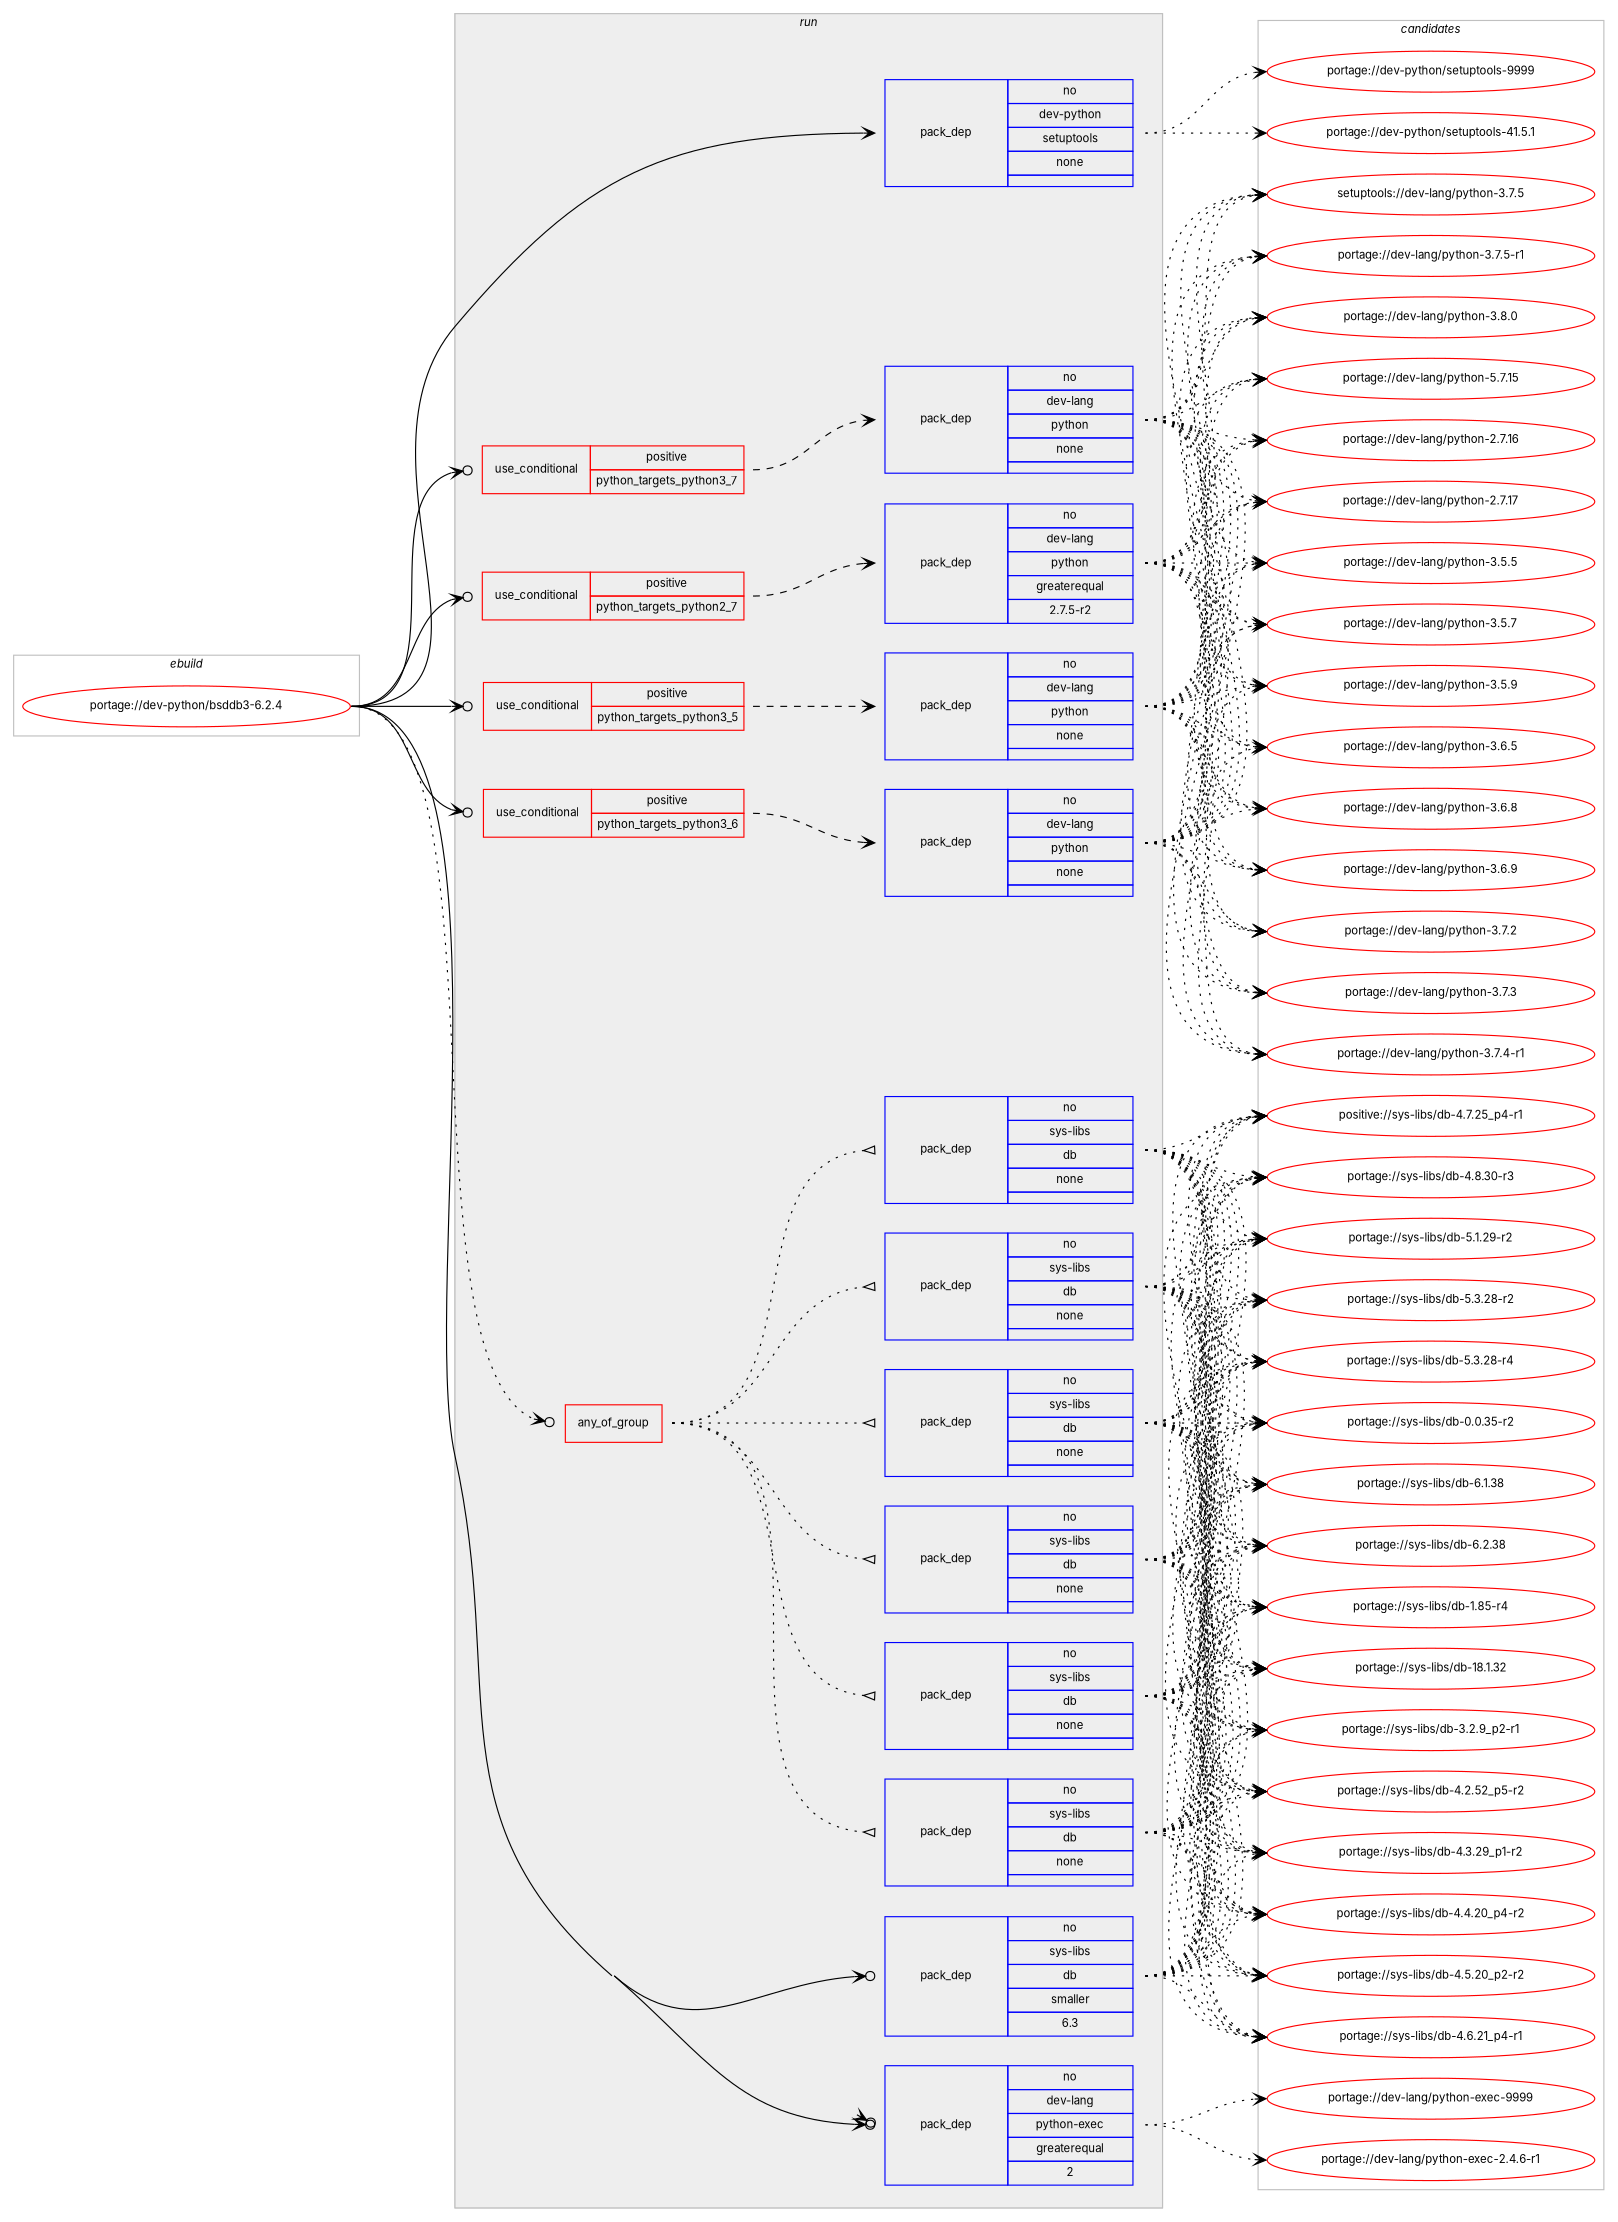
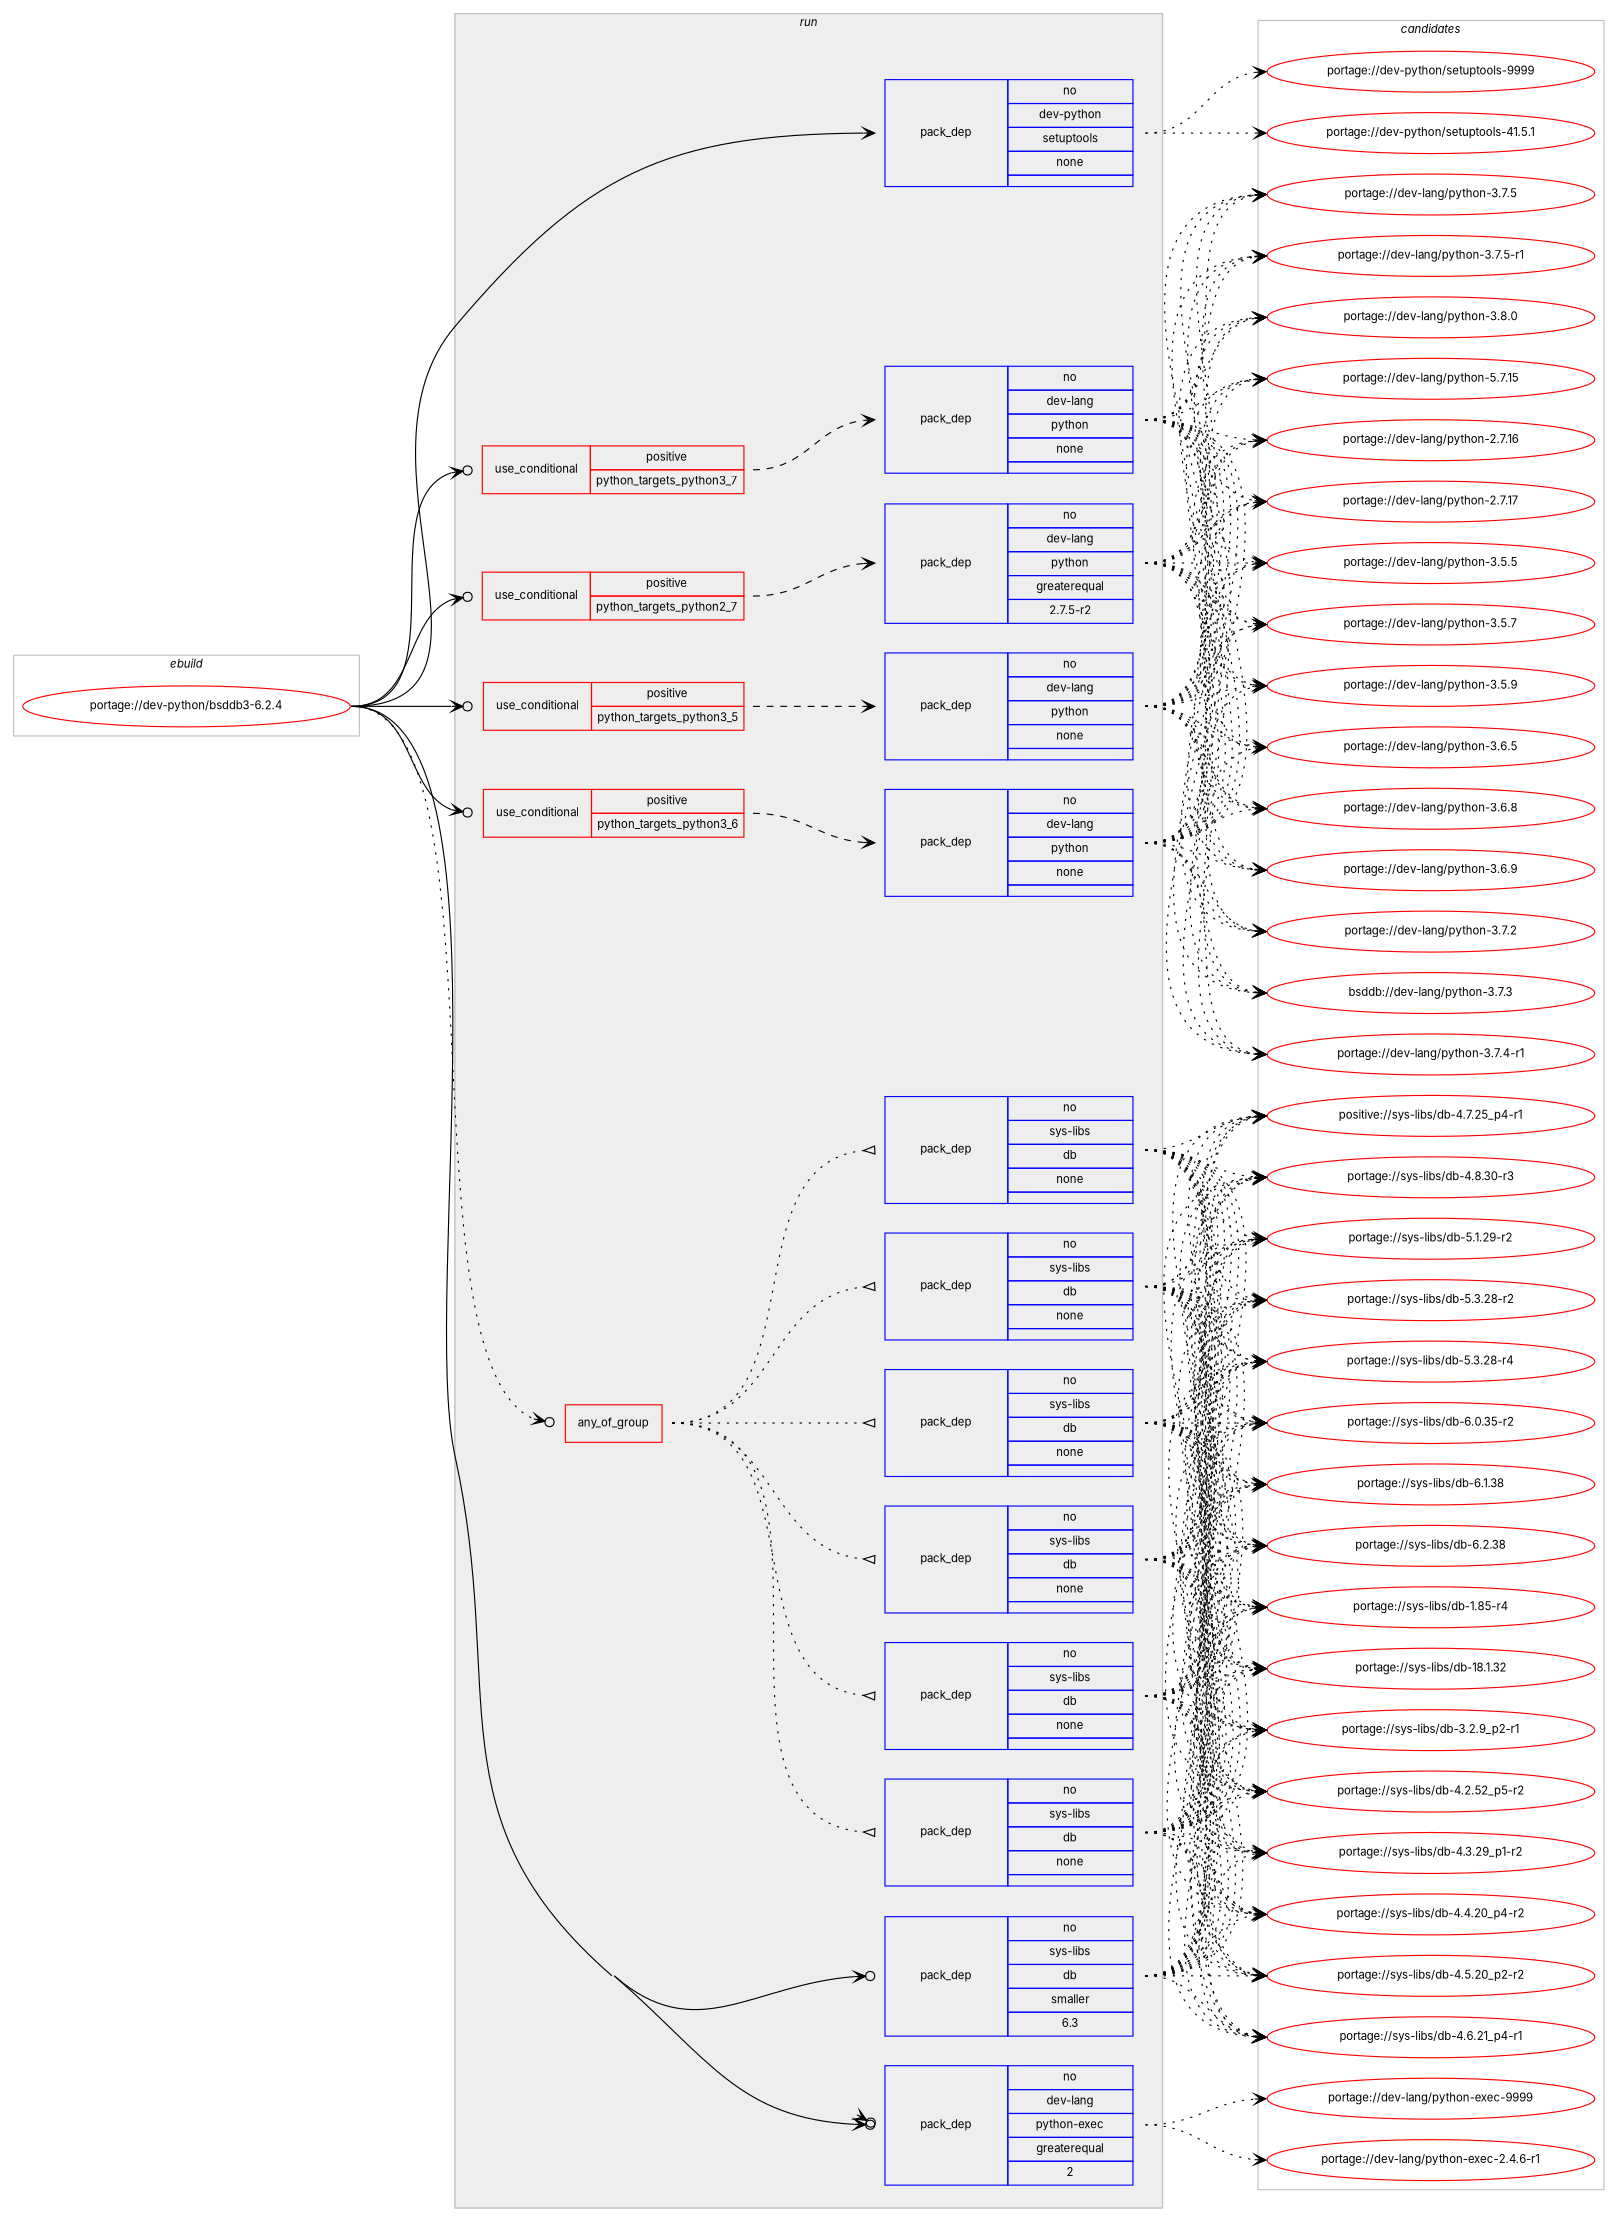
node "setuptools://dev-lang/python-3.7.5": label "setuptools://dev-lang/python-3.7.5" -> "portage://dev-lang/python-3.7.5"
node "portage://dev-lang/python-3.7.3": label "portage://dev-lang/python-3.7.3" -> "bsddb://dev-lang/python-3.7.3"
node "portage://sys-libs/db-0.0.35-r2": label "portage://sys-libs/db-0.0.35-r2" -> "portage://sys-libs/db-6.0.35-r2"
